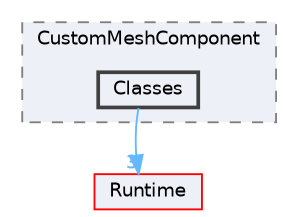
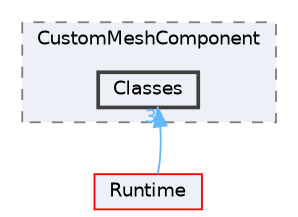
edge "Classes" -> "Runtime": reversed
